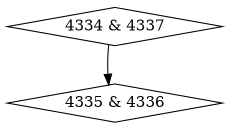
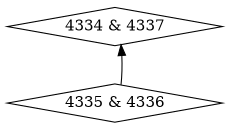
edge "4334 & 4337" -> "4335 & 4336": reversed
